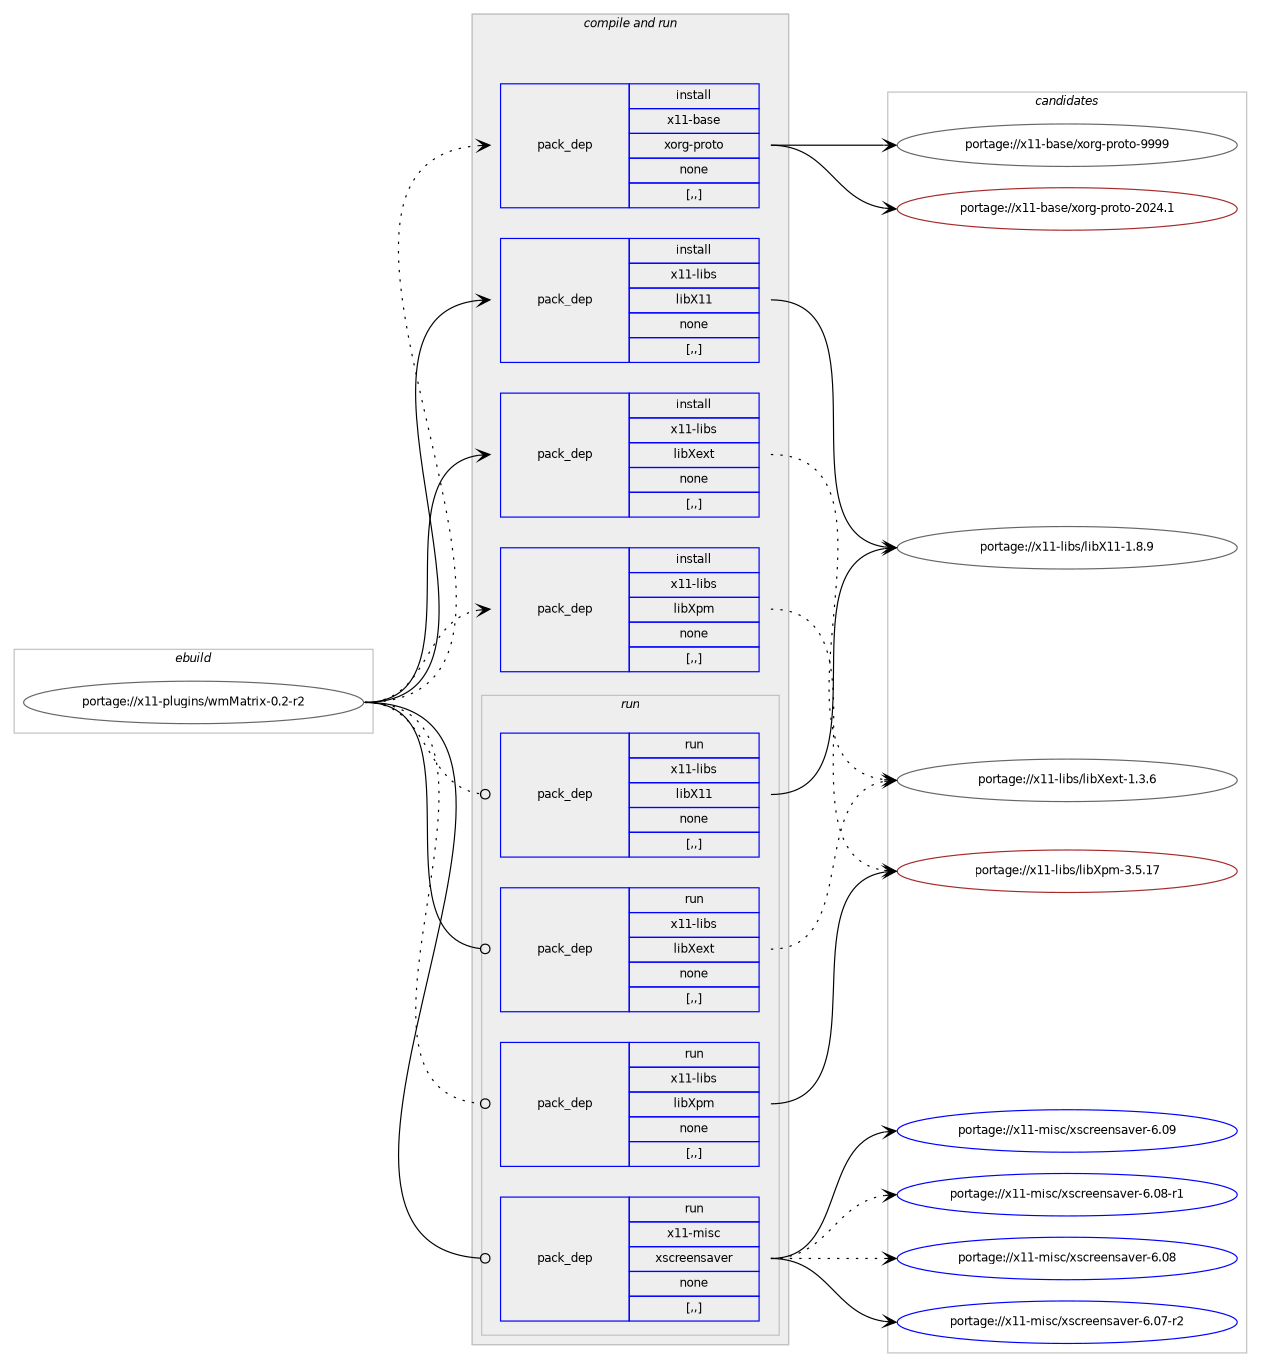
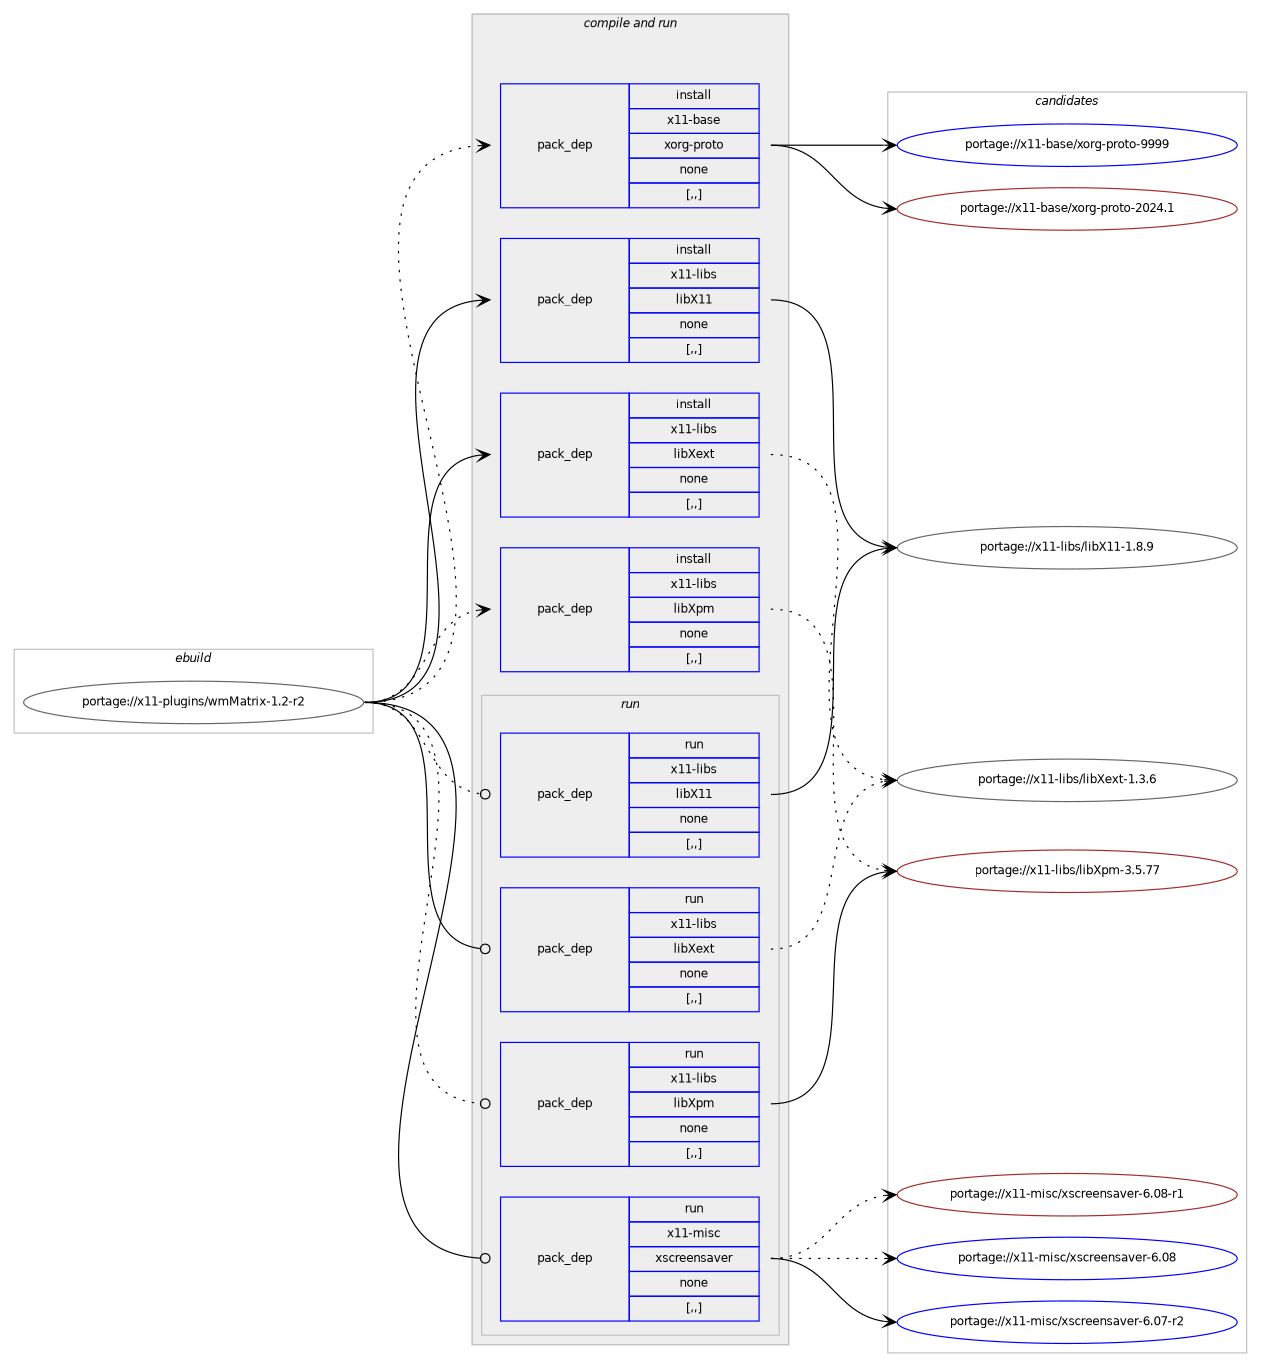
node "portage://x11-base/xorg-proto-9999": color gray40 -> blue
node "portage://x11-plugins/wmMatrix-0.2-r2": label "portage://x11-plugins/wmMatrix-0.2-r2" -> "portage://x11-plugins/wmMatrix-1.2-r2"
node "portage://x11-libs/libXpm-3.5.17": label "portage://x11-libs/libXpm-3.5.17" -> "portage://x11-libs/libXpm-3.5.77"
node "portage://x11-misc/xscreensaver-6.09": removed
node "portage://x11-misc/xscreensaver-6.08-r1": color blue -> brown
